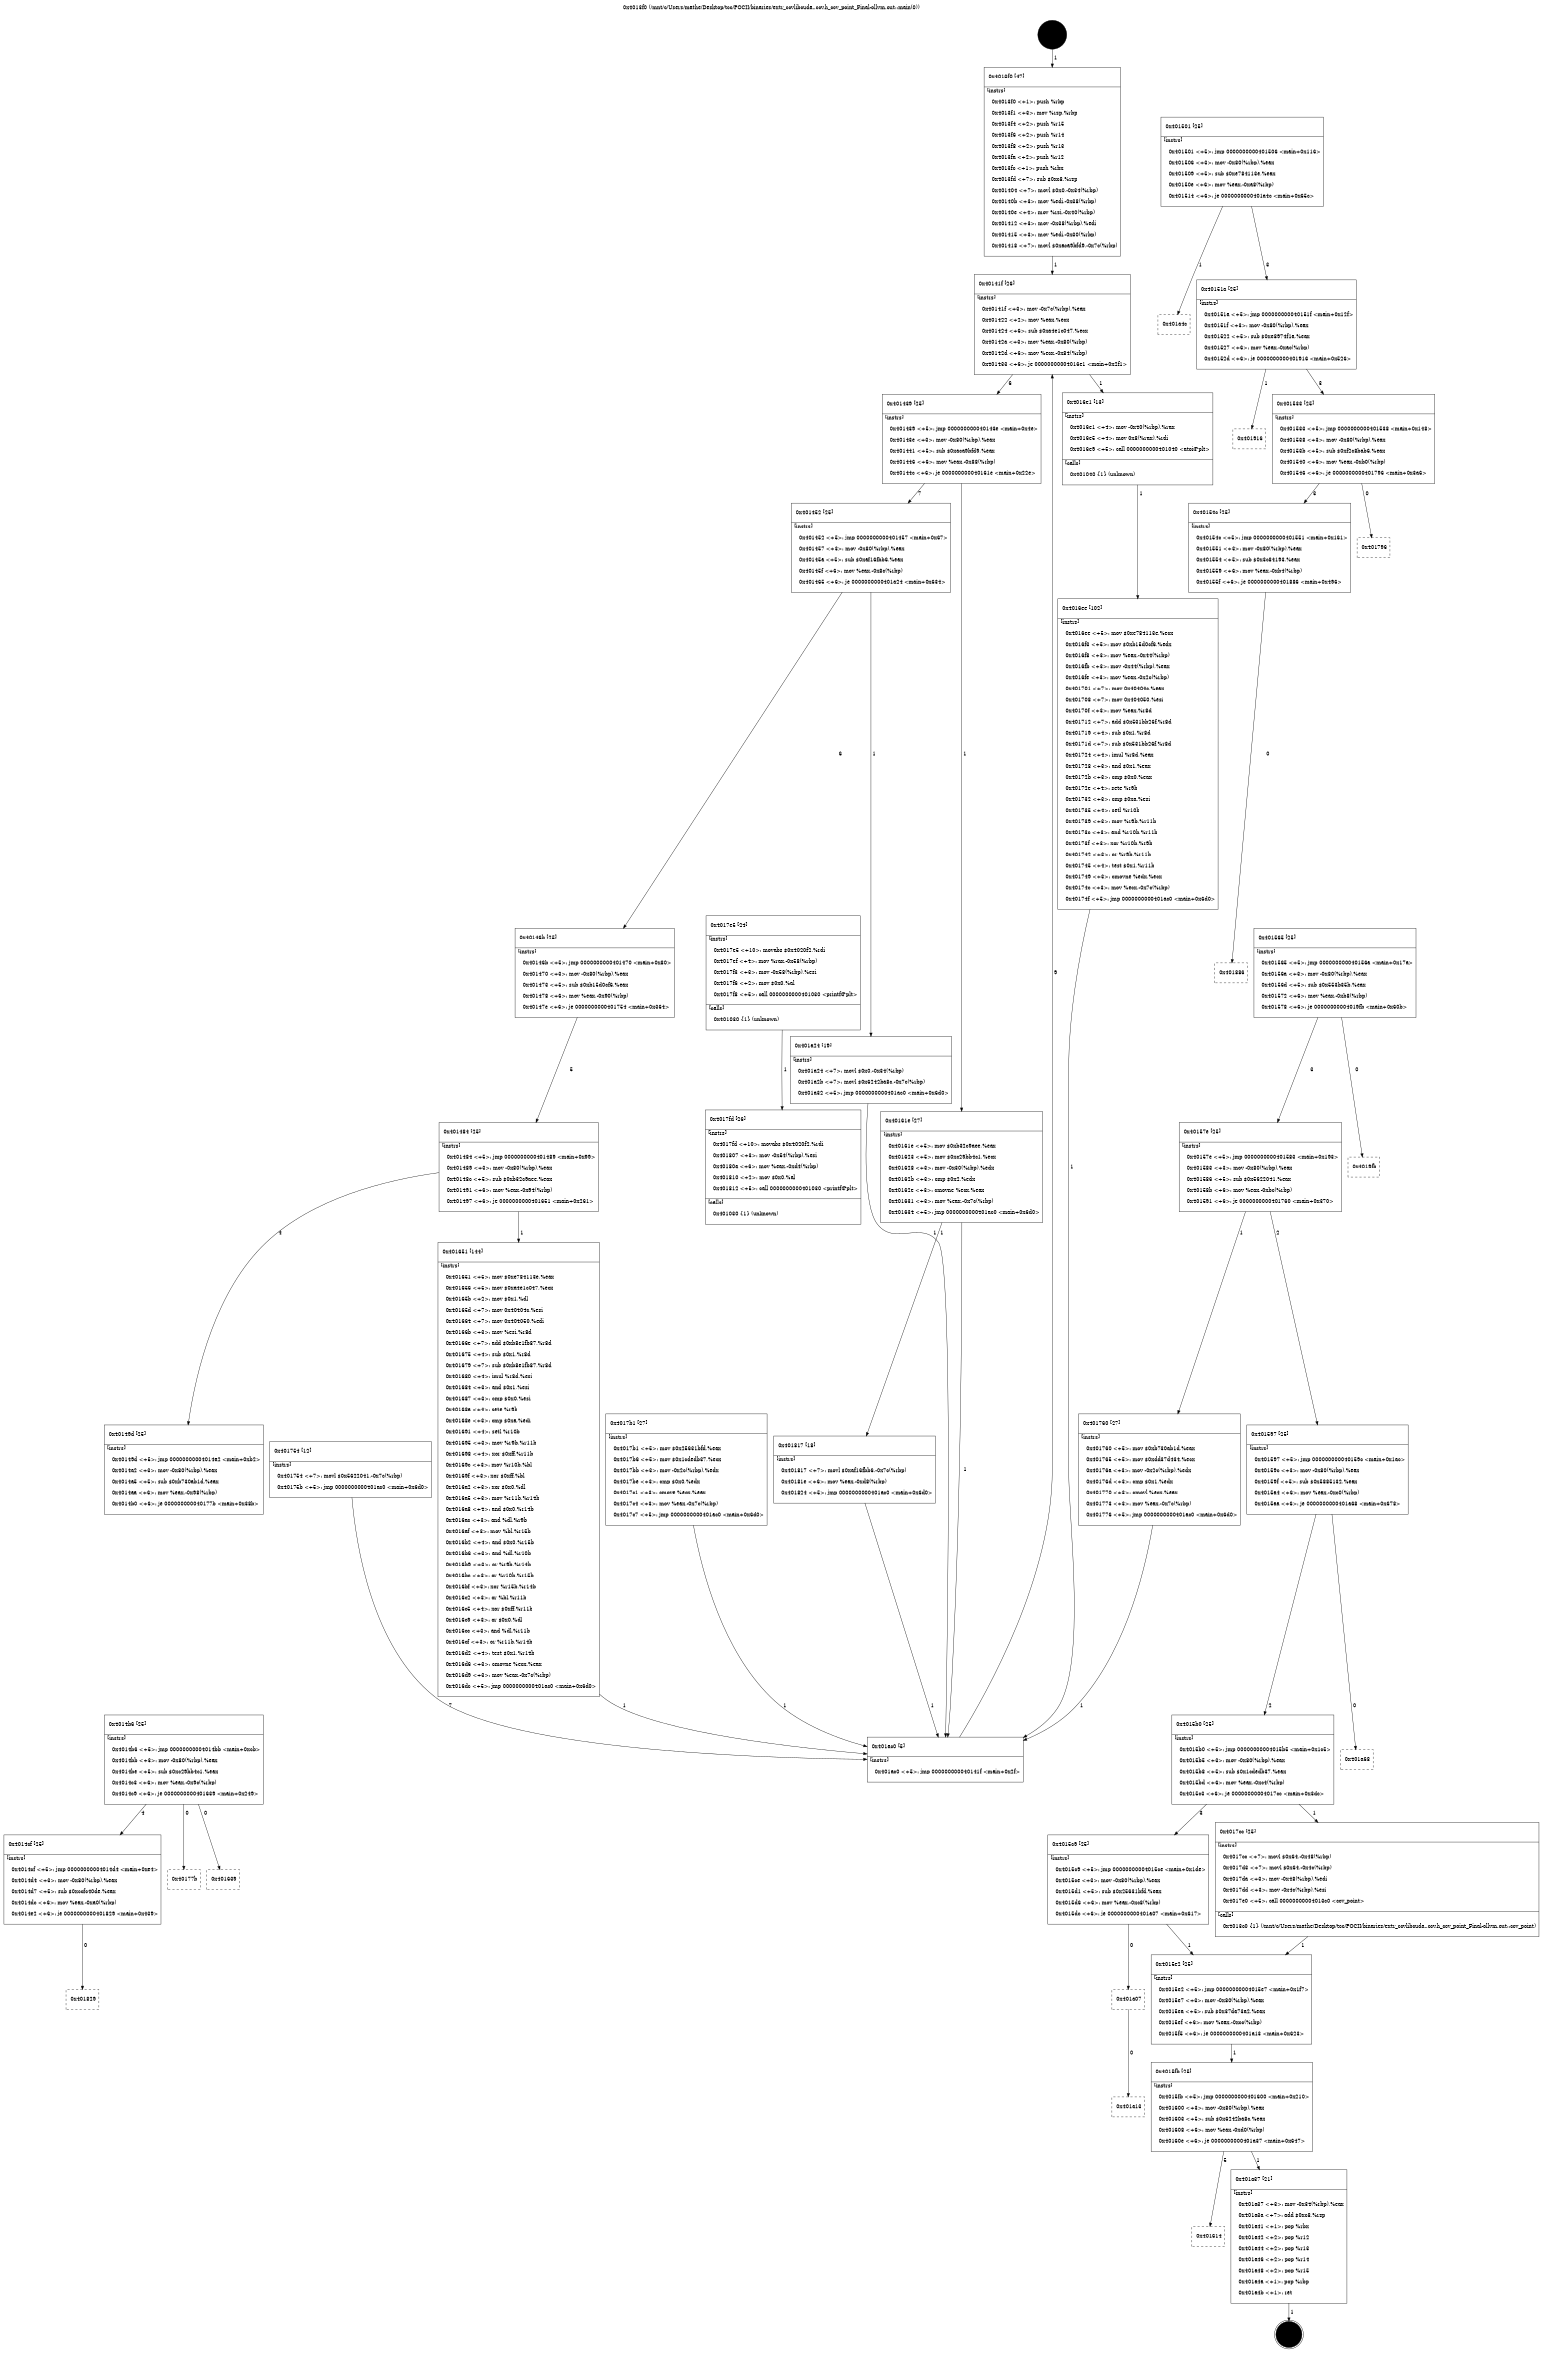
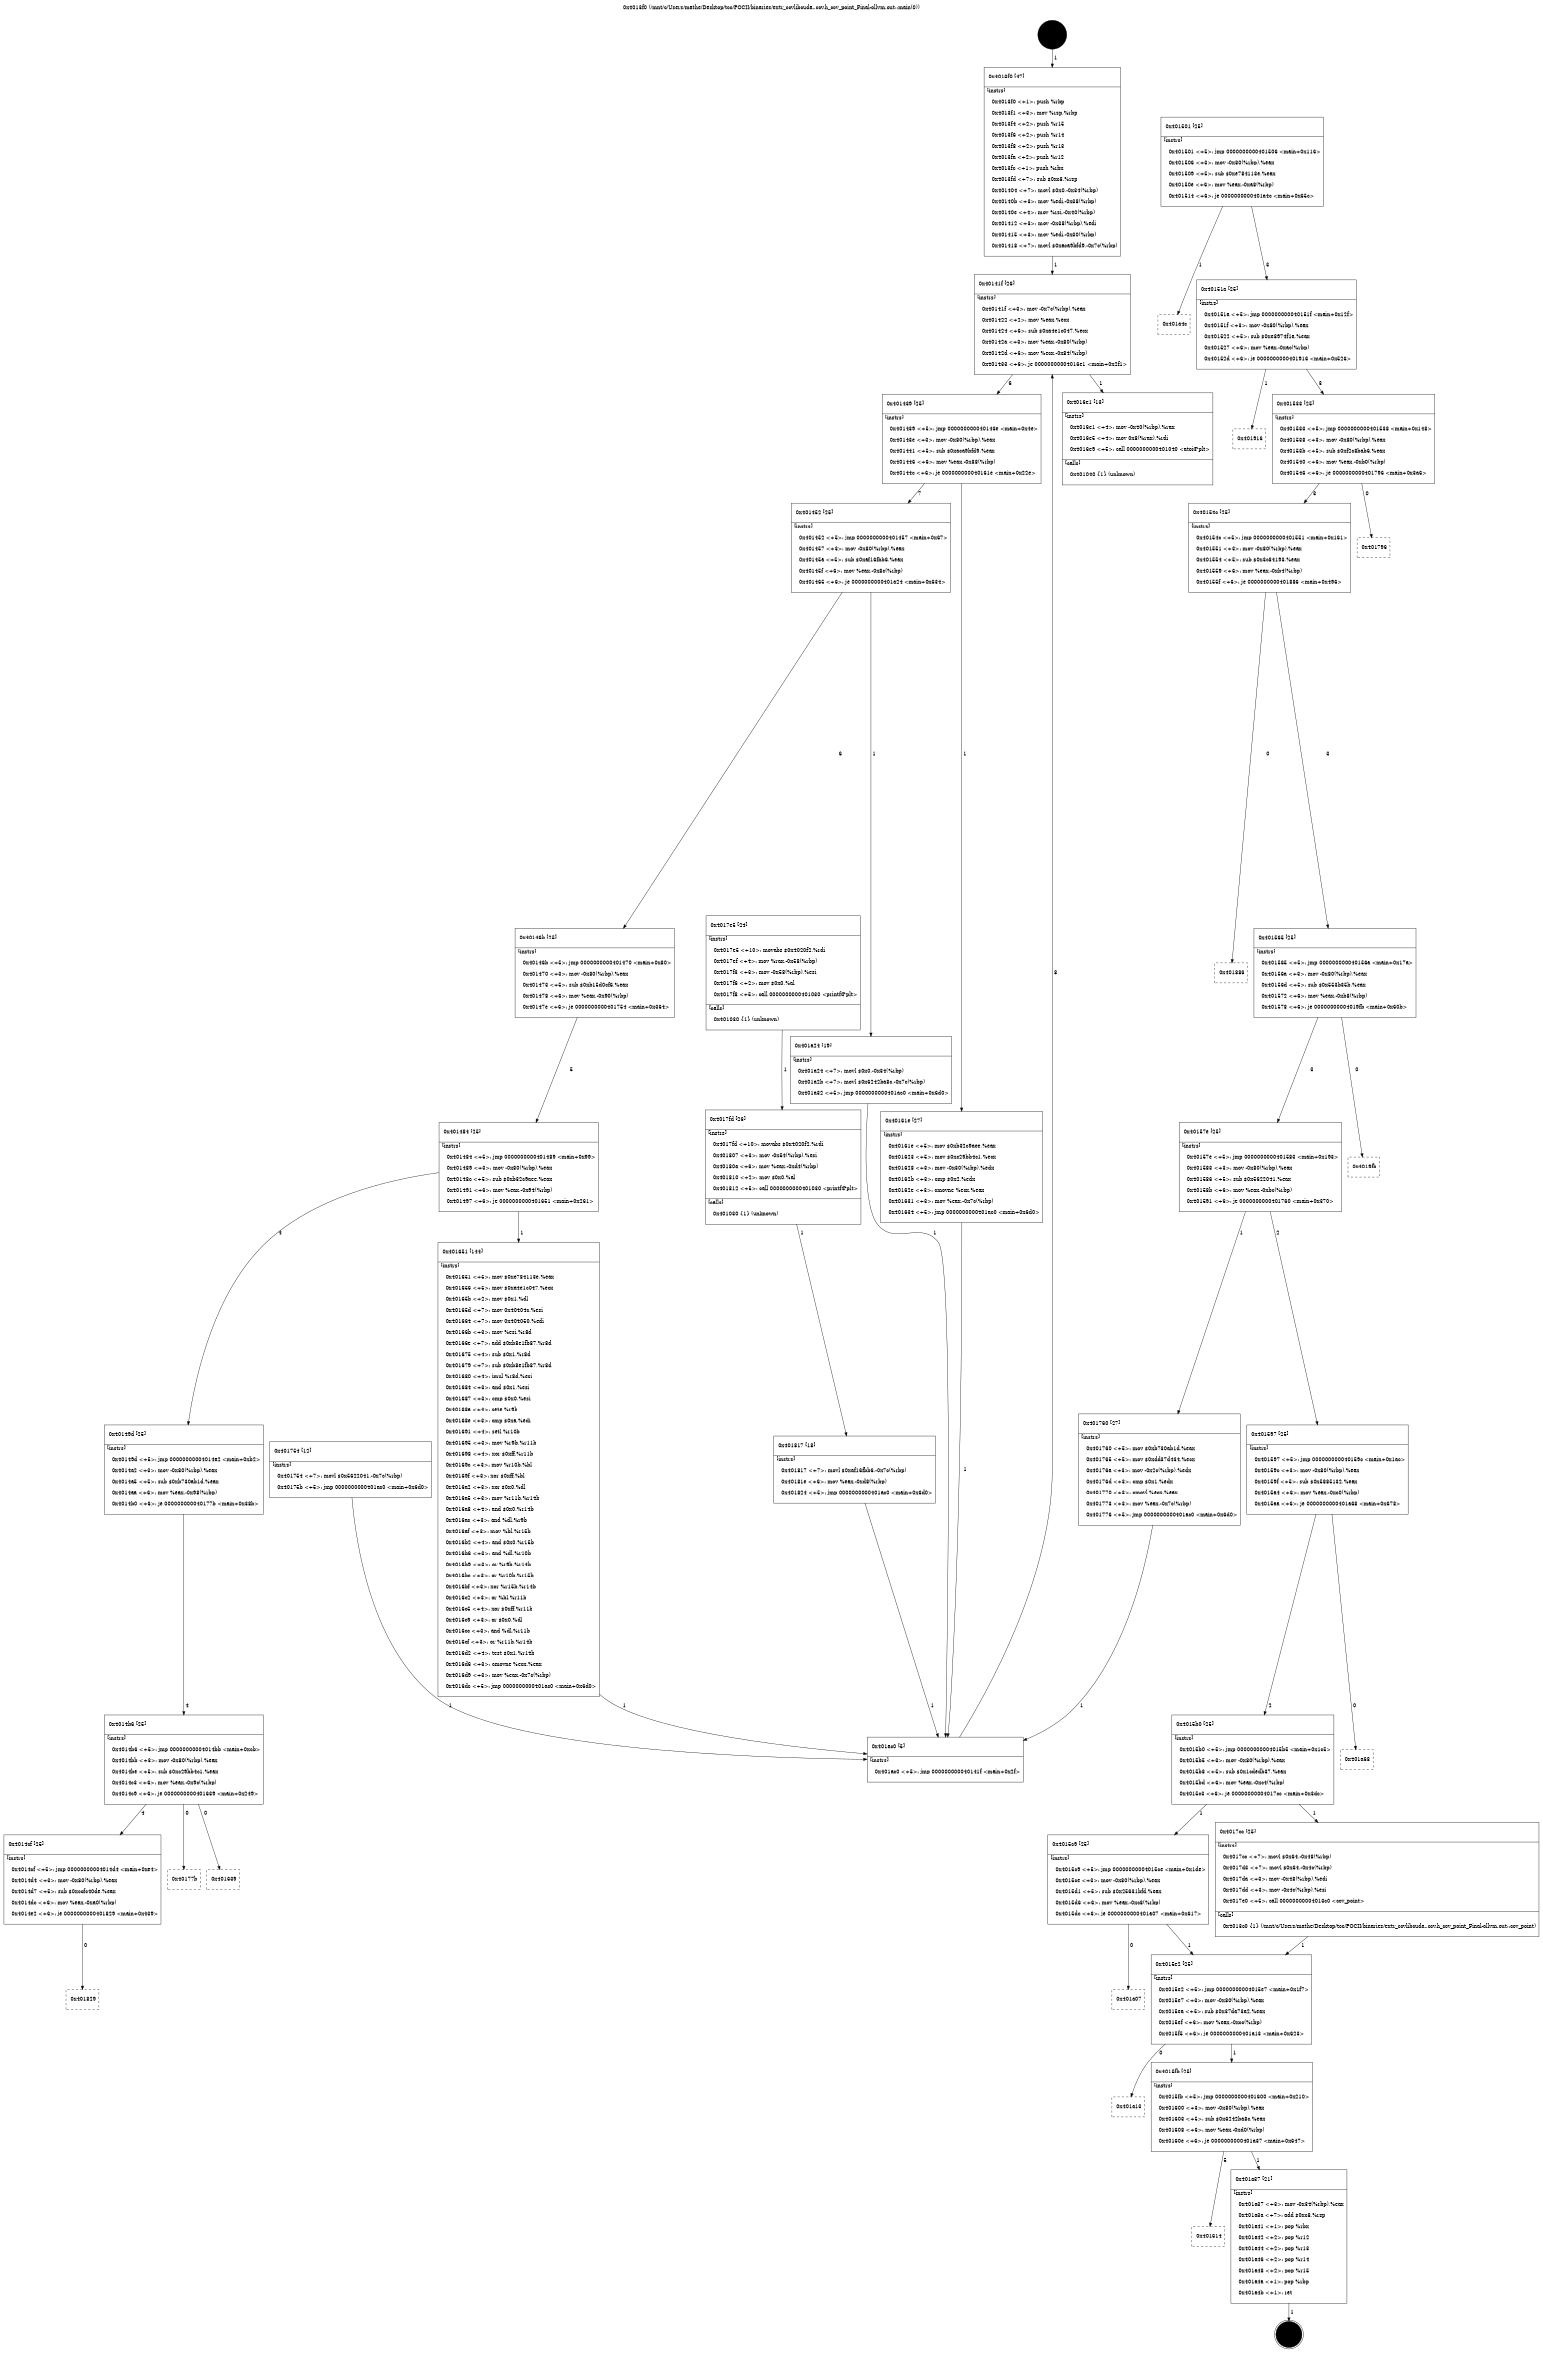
node "0x4016ee [102]": removed
edge "0x40154c [25]" -> "0x401565 [25]": added, label "3"
edge "0x401ac0 [5]" -> "0x40141f [26]": label " 9" -> " 8"
edge "0x40161e [27]" -> "0x401817 [18]": now "0x4017fd [26]" -> "0x401817 [18]"
node "0x4017b1 [27]": removed
edge "0x40149d [25]" -> "0x4014b6 [25]": added, label "4"
edge "0x401754 [12]" -> "0x401ac0 [5]": label " 7" -> " 1"
edge "0x4015b0 [25]" -> "0x4015c9 [25]": label " 3" -> " 1"
edge "0x401a07" -> "0x401a13": now "0x4015e2 [25]" -> "0x401a13"
